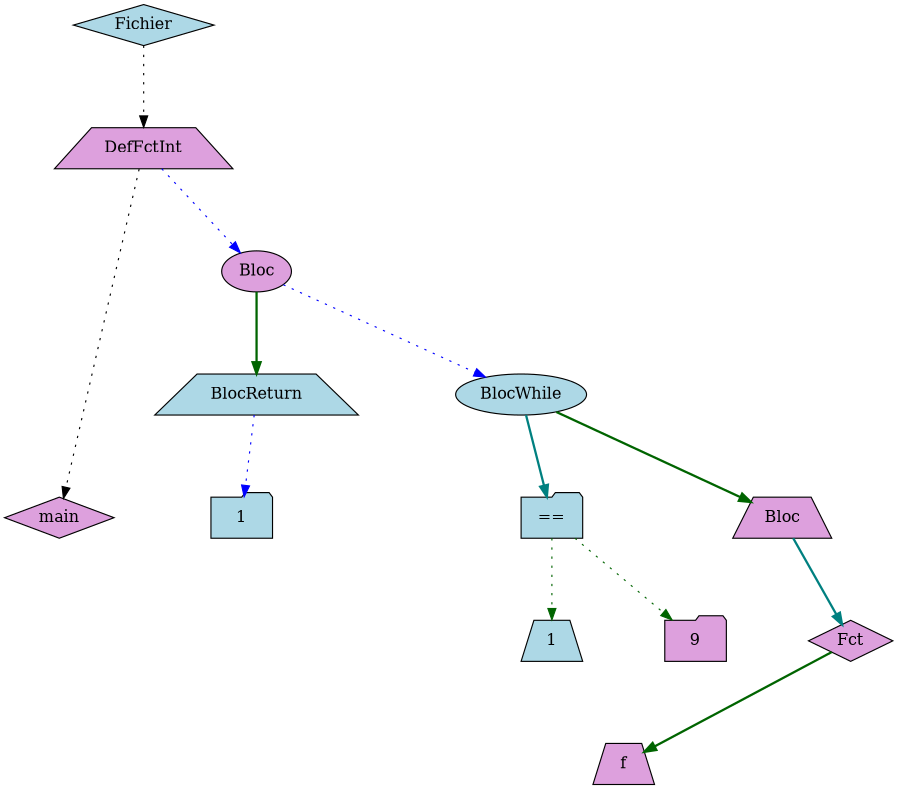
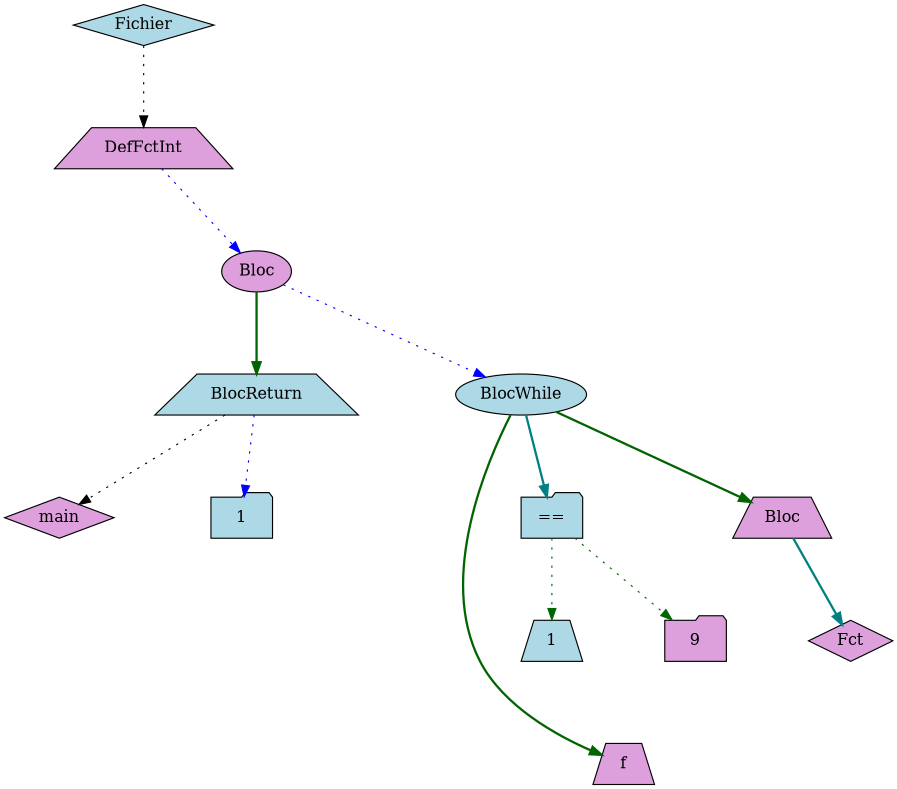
edge "DefFctInt" -> "main": now "BlocReturn" -> "main"
edge "Fct" -> "f": now "BlocWhile" -> "f"
